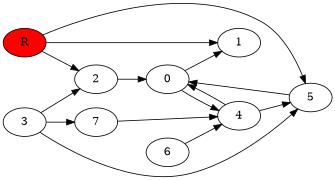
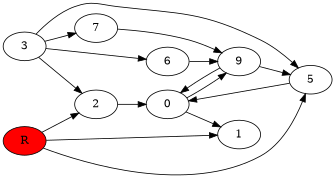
edge "3" -> "6": added
node "4": label "4" -> "9"
